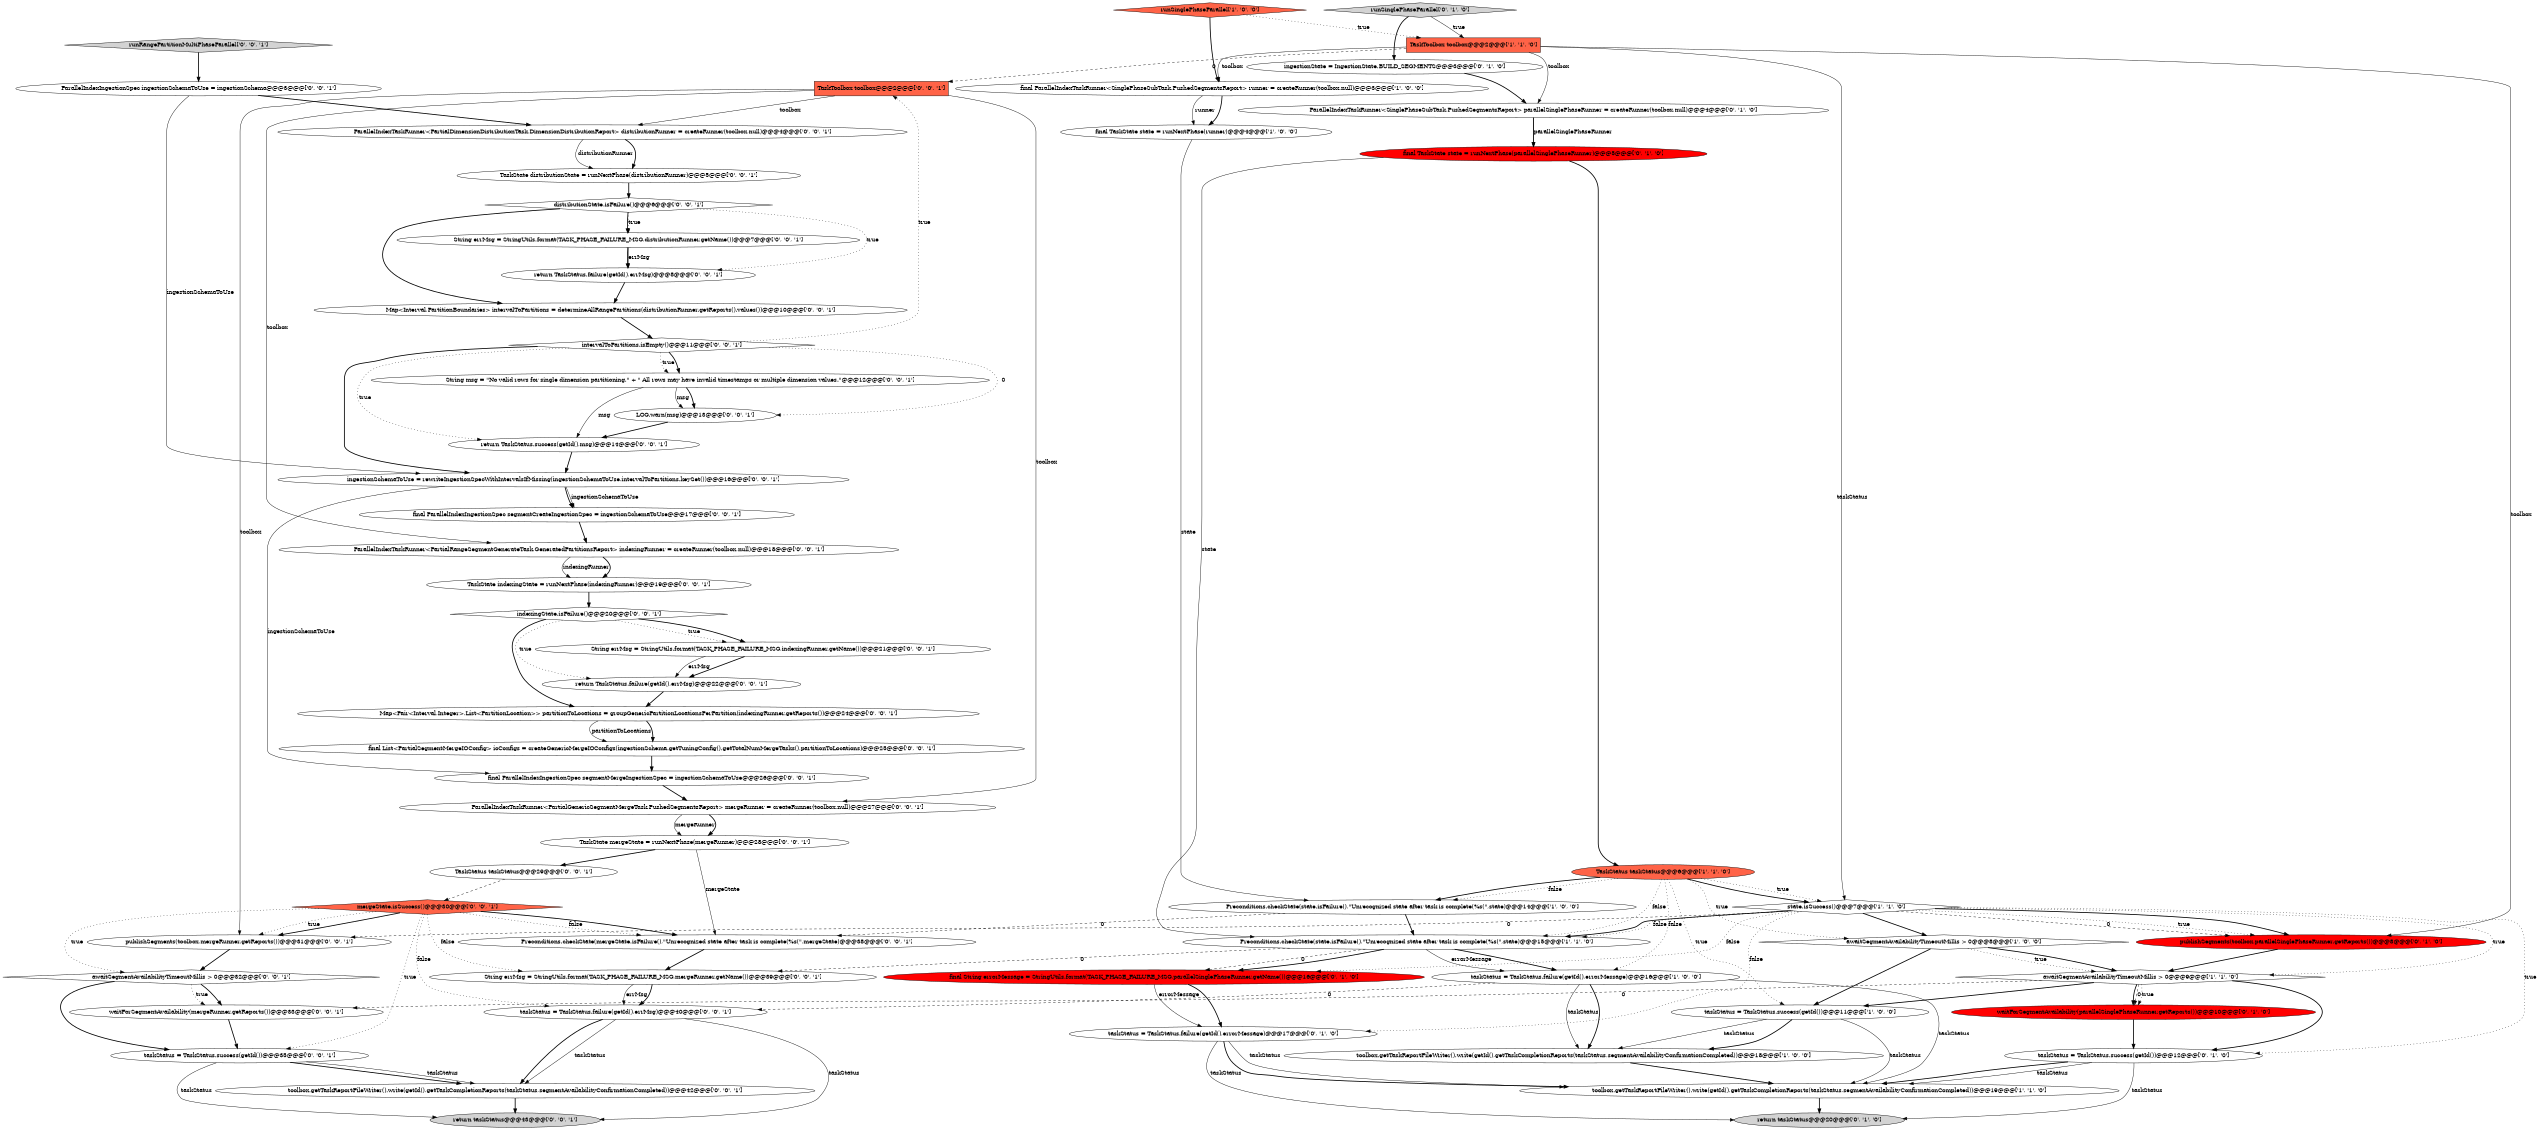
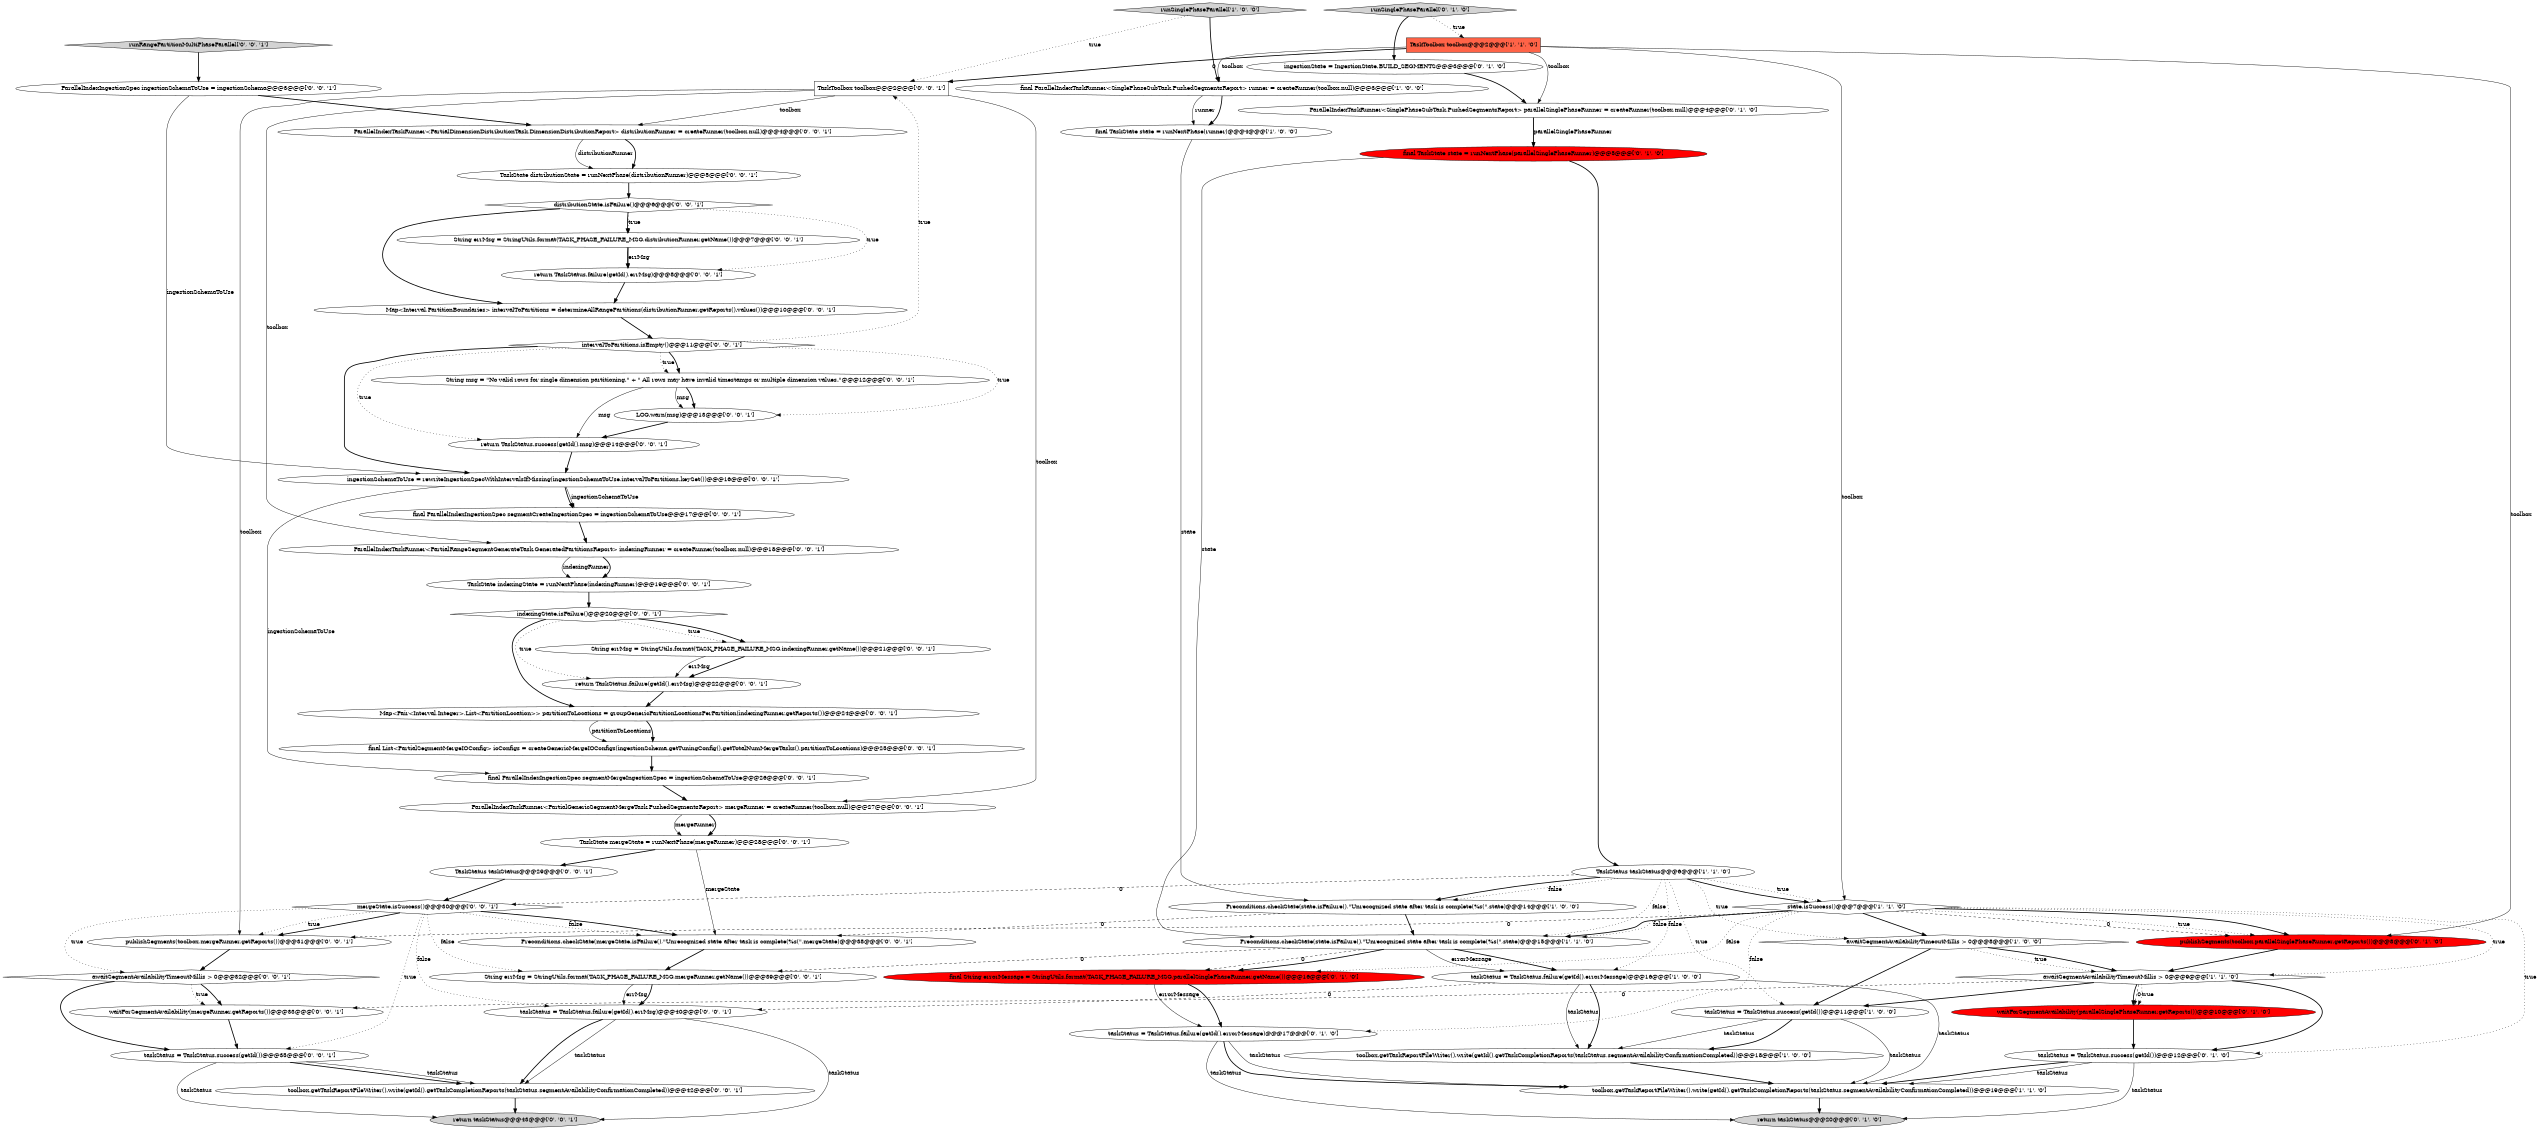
node "runSinglePhaseParallel['1', '0', '0']": fillcolor tomato -> lightgray
edge "runSinglePhaseParallel['1', '0', '0']" -> "TaskToolbox toolbox@@@2@@@['1', '1', '0']": now "runSinglePhaseParallel['1', '0', '0']" -> "TaskToolbox toolbox@@@2@@@['0', '0', '1']"
edge "runSinglePhaseParallel['0', '1', '0']" -> "TaskToolbox toolbox@@@2@@@['1', '1', '0']": style solid -> dotted
edge "TaskToolbox toolbox@@@2@@@['1', '1', '0']" -> "TaskToolbox toolbox@@@2@@@['0', '0', '1']": style dashed -> bold
node "TaskToolbox toolbox@@@2@@@['0', '0', '1']": fillcolor tomato -> white
edge "intervalToPartitions.isEmpty()@@@11@@@['0', '0', '1']" -> "LOG.warn(msg)@@@13@@@['0', '0', '1']": label "0" -> "true"
edge "TaskToolbox toolbox@@@2@@@['1', '1', '0']" -> "state.isSuccess()@@@7@@@['1', '1', '0']": label "taskStatus" -> "toolbox"
node "TaskStatus taskStatus@@@6@@@['1', '1', '0']": fillcolor tomato -> white
edge "TaskStatus taskStatus@@@29@@@['0', '0', '1']" -> "mergeState.isSuccess()@@@30@@@['0', '0', '1']": style dashed -> bold
edge "TaskStatus taskStatus@@@6@@@['1', '1', '0']" -> "mergeState.isSuccess()@@@30@@@['0', '0', '1']": added, label "0"
node "mergeState.isSuccess()@@@30@@@['0', '0', '1']": fillcolor tomato -> white
